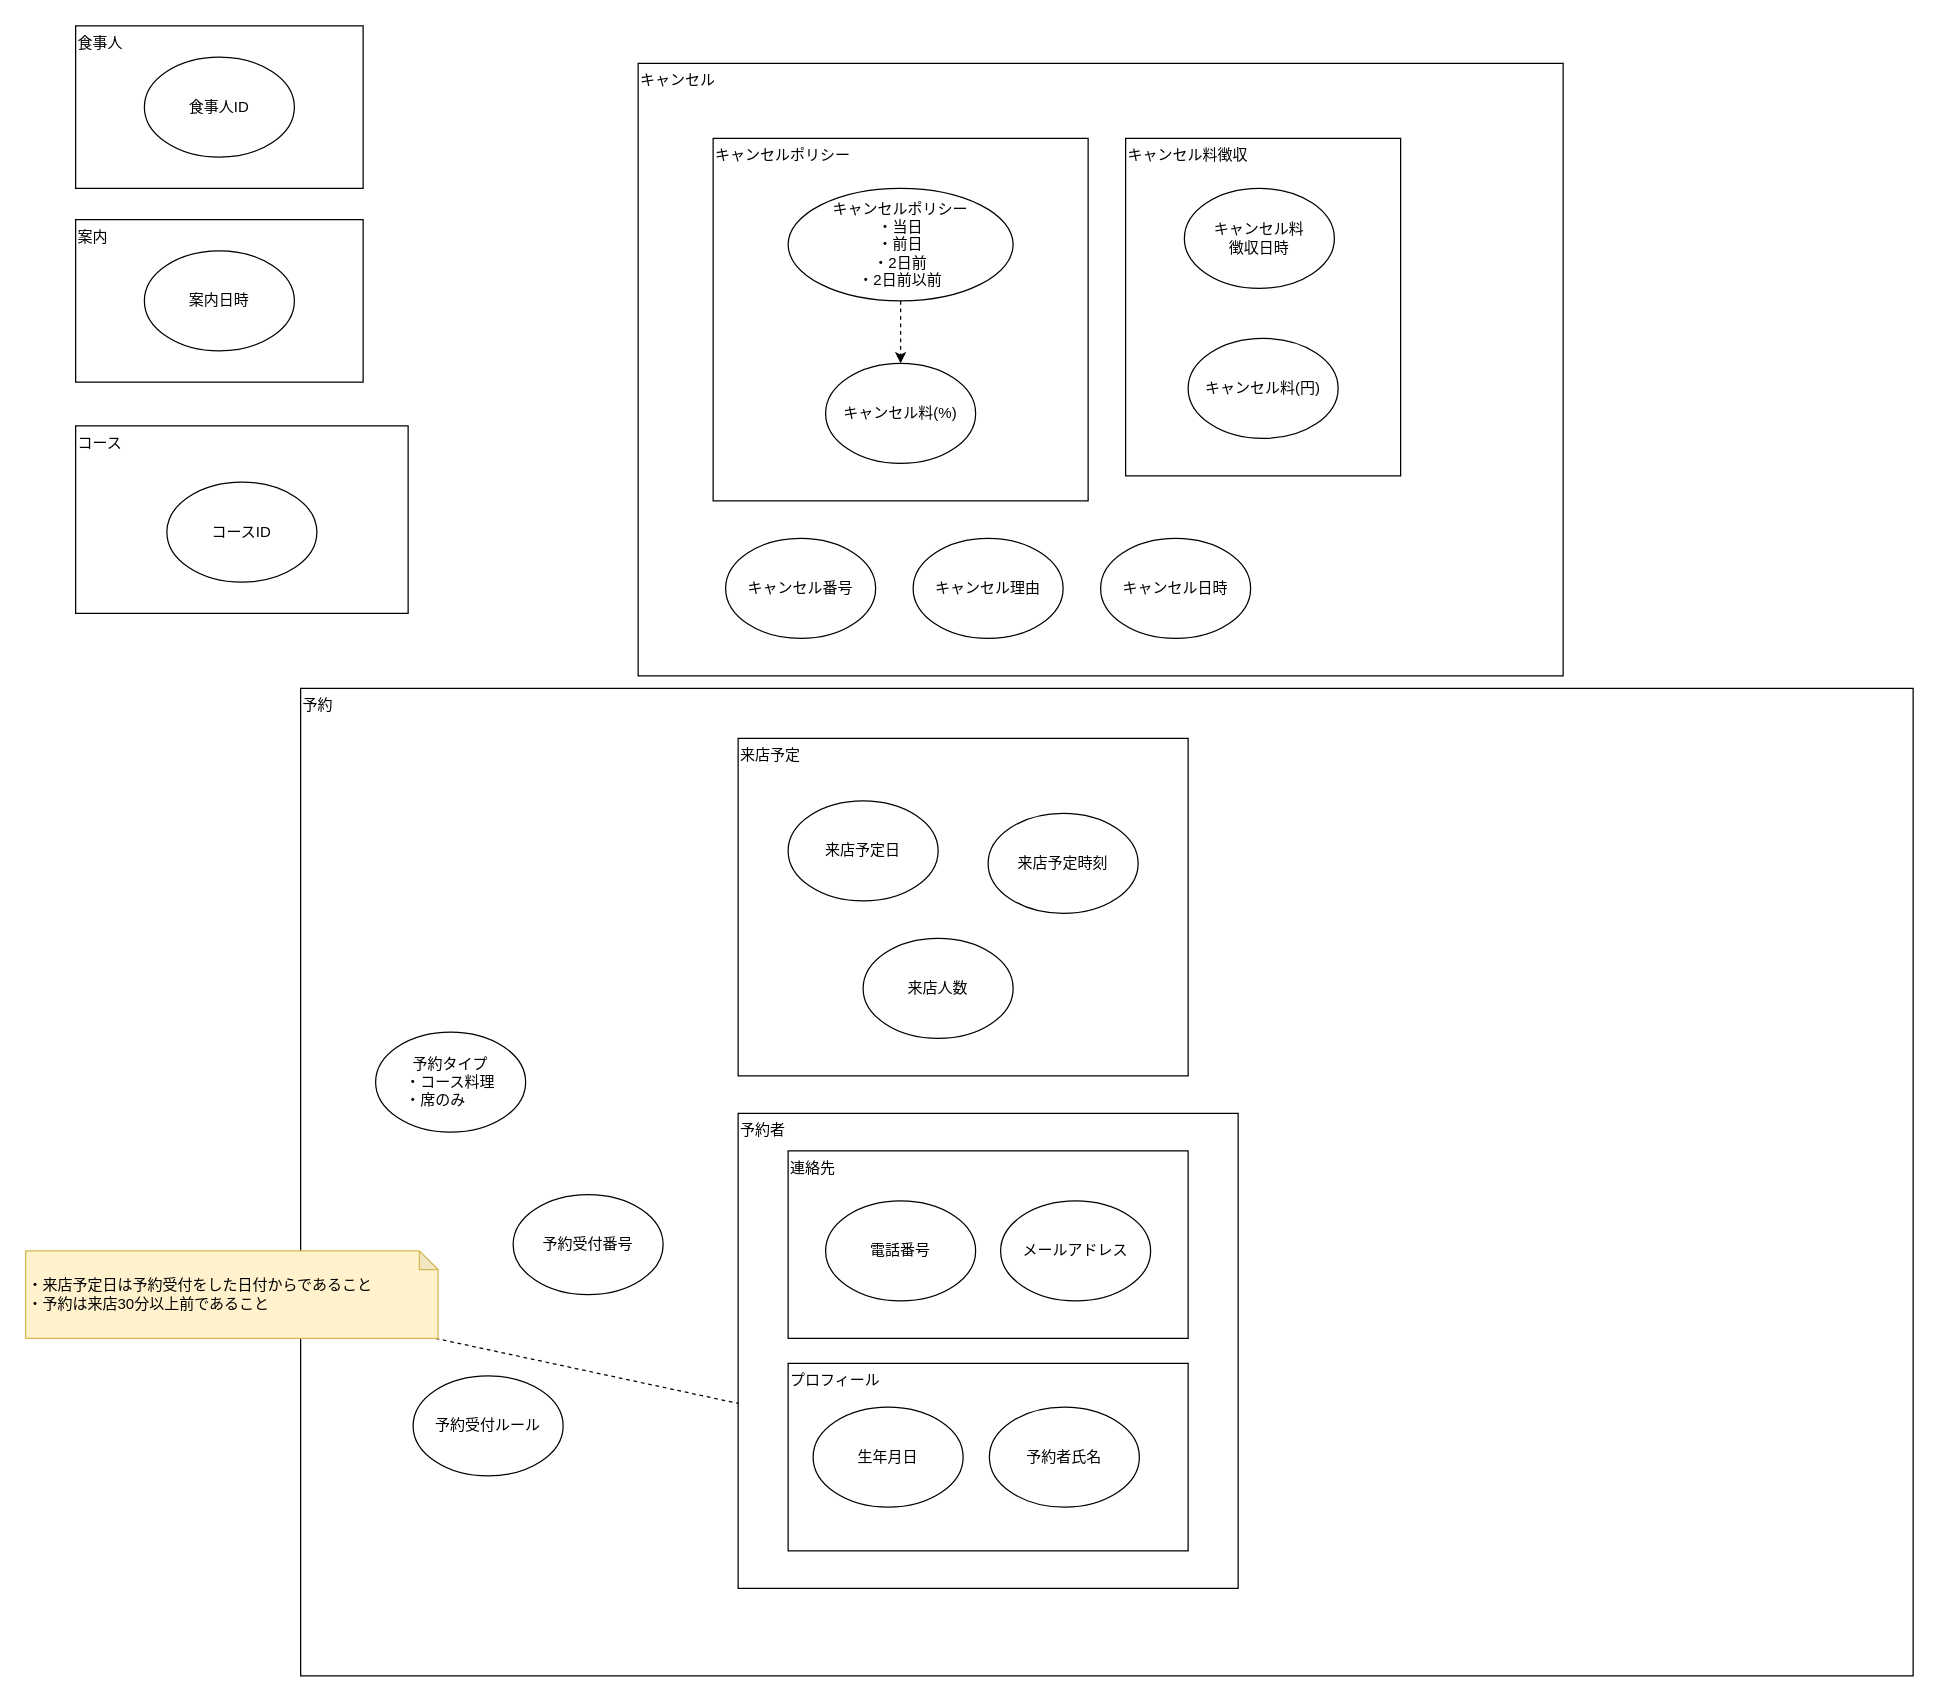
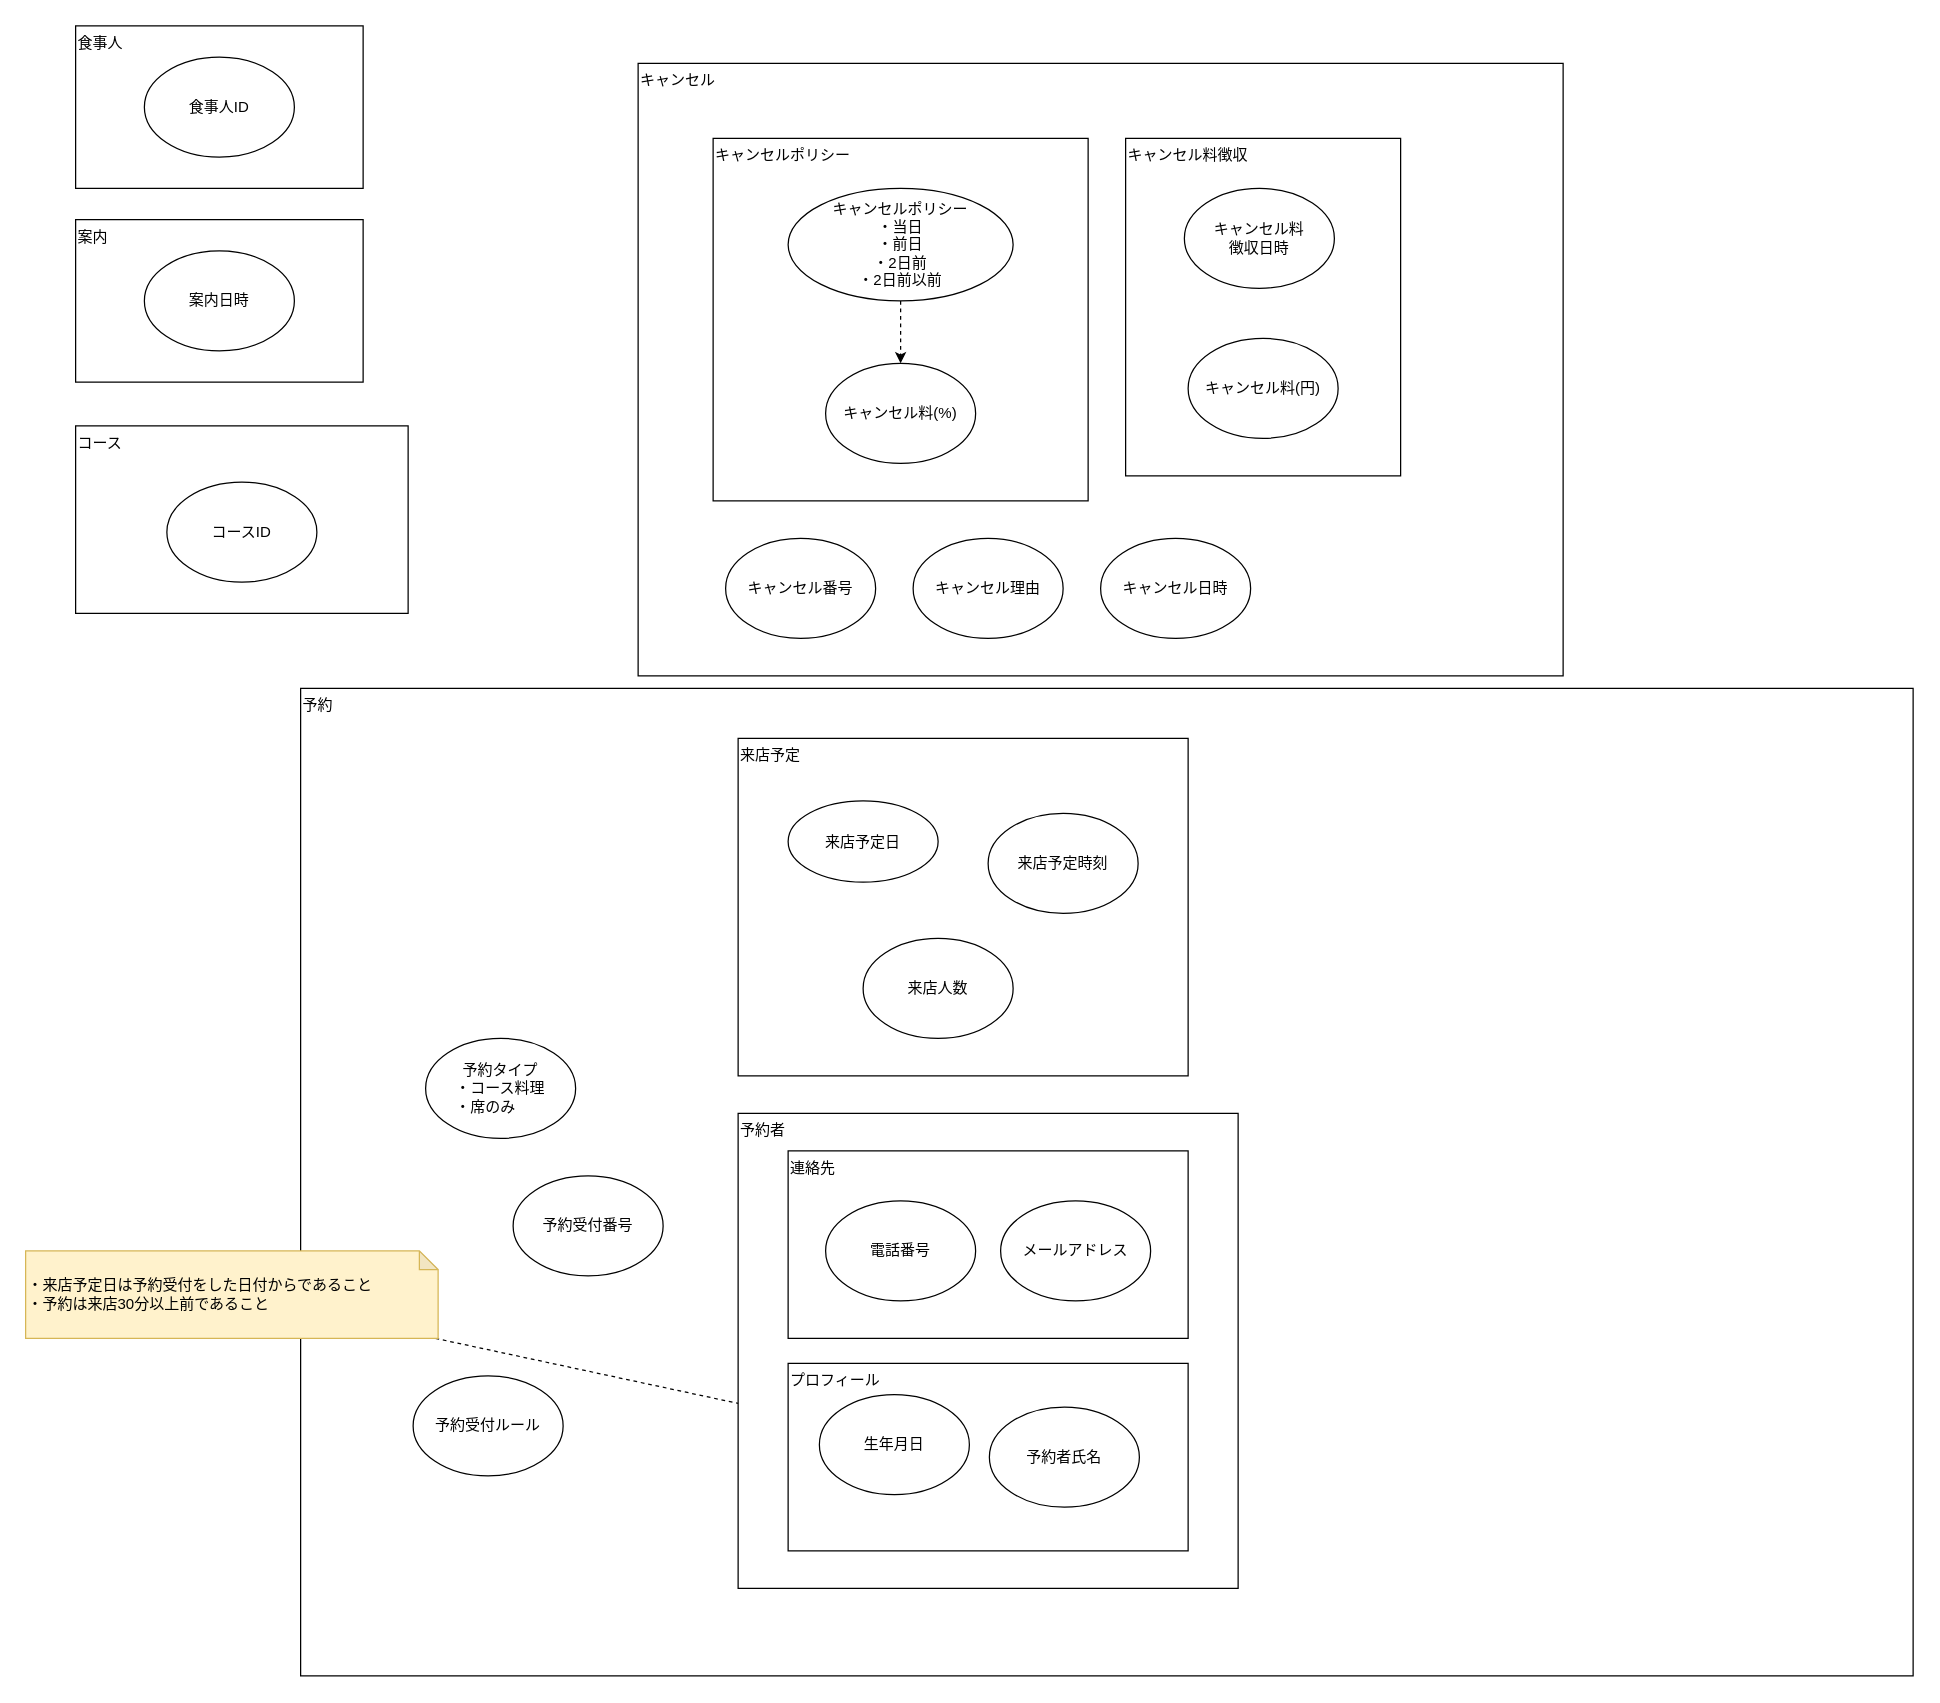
node "来店予定日": size 150x100 -> 150x81
node "予約タイプ ・コース料理 ・席のみ": moved (451, 1082) -> (501, 1088)
node "予約受付番号": moved (588, 1244) -> (588, 1226)
node "生年月日": moved (888, 1457) -> (894, 1444)
